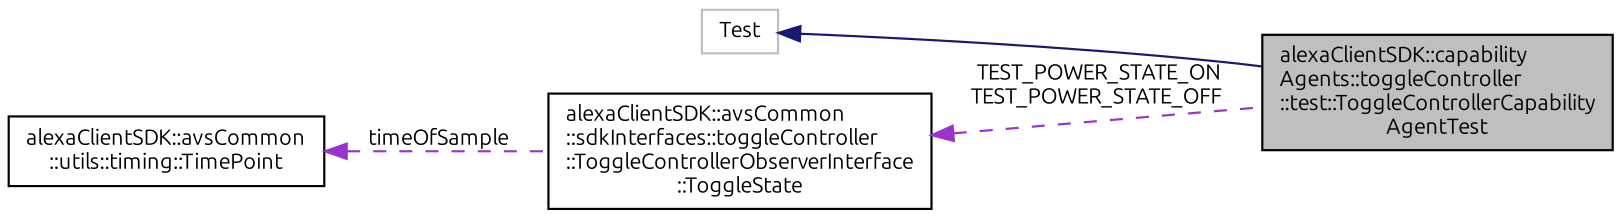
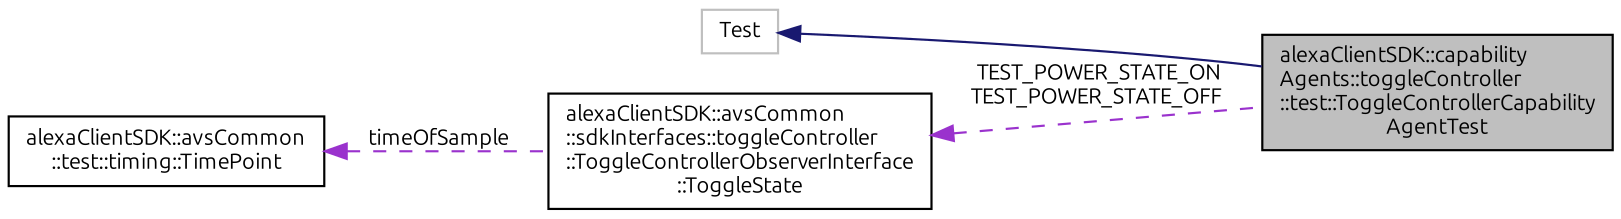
node "alexaClientSDK::avsCommon ::utils::timing::TimePoint": label "alexaClientSDK::avsCommon ::utils::timing::TimePoint" -> "alexaClientSDK::avsCommon ::test::timing::TimePoint"
